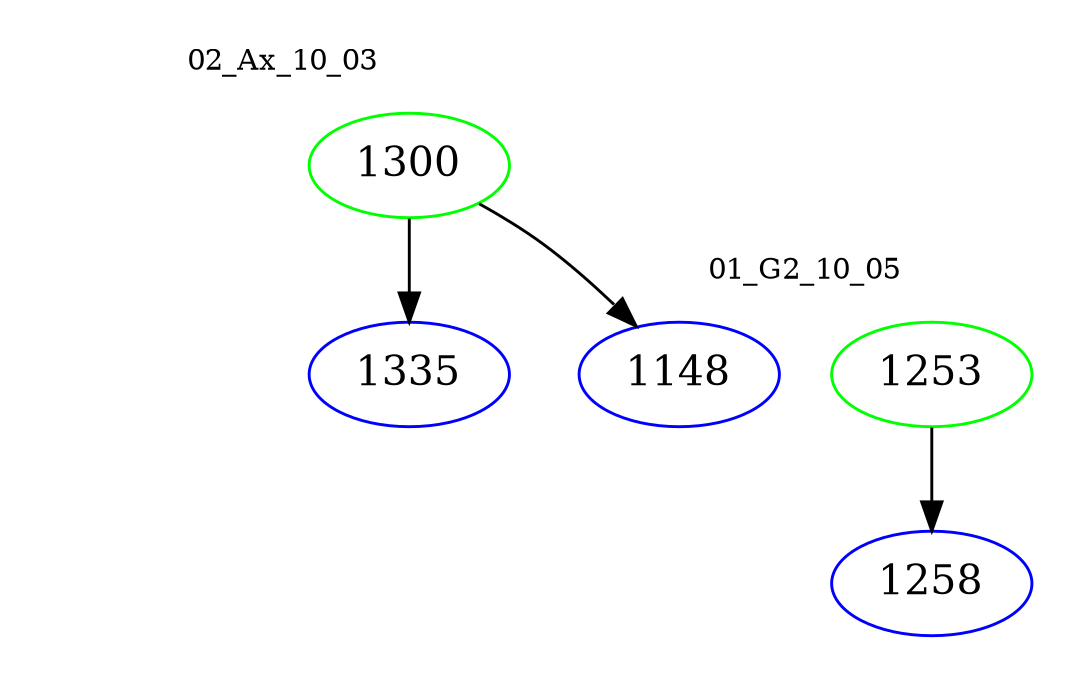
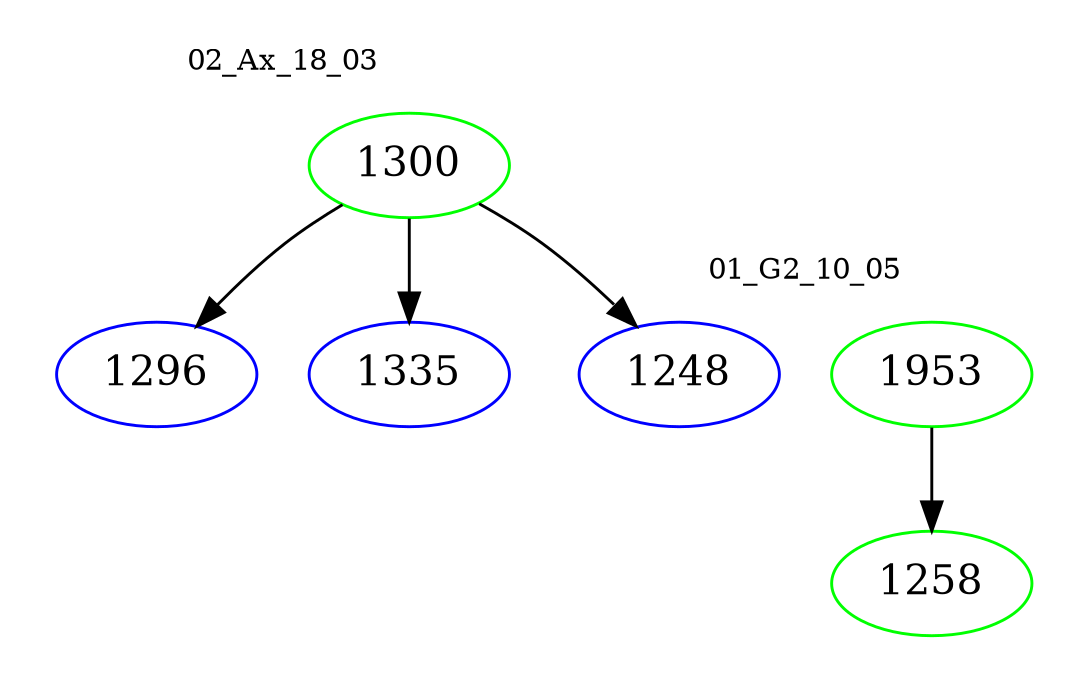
cluster "02_Ax_10_03": label "02_Ax_10_03" -> "02_Ax_18_03"
node "1296": added
node "1148": label "1148" -> "1248"
node "1253": label "1253" -> "1953"
node "1258": color blue -> green
